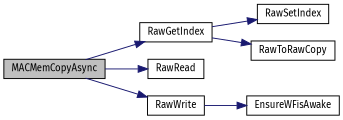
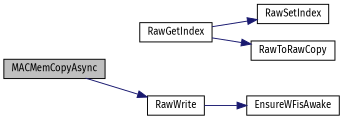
edge "MACMemCopyAsync" -> "RawGetIndex": removed
node "RawRead": removed
